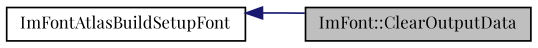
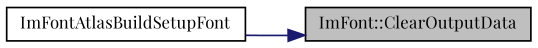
edge "ImFont::ClearOutputData" -> "ImFontAtlasBuildSetupFont": reversed
